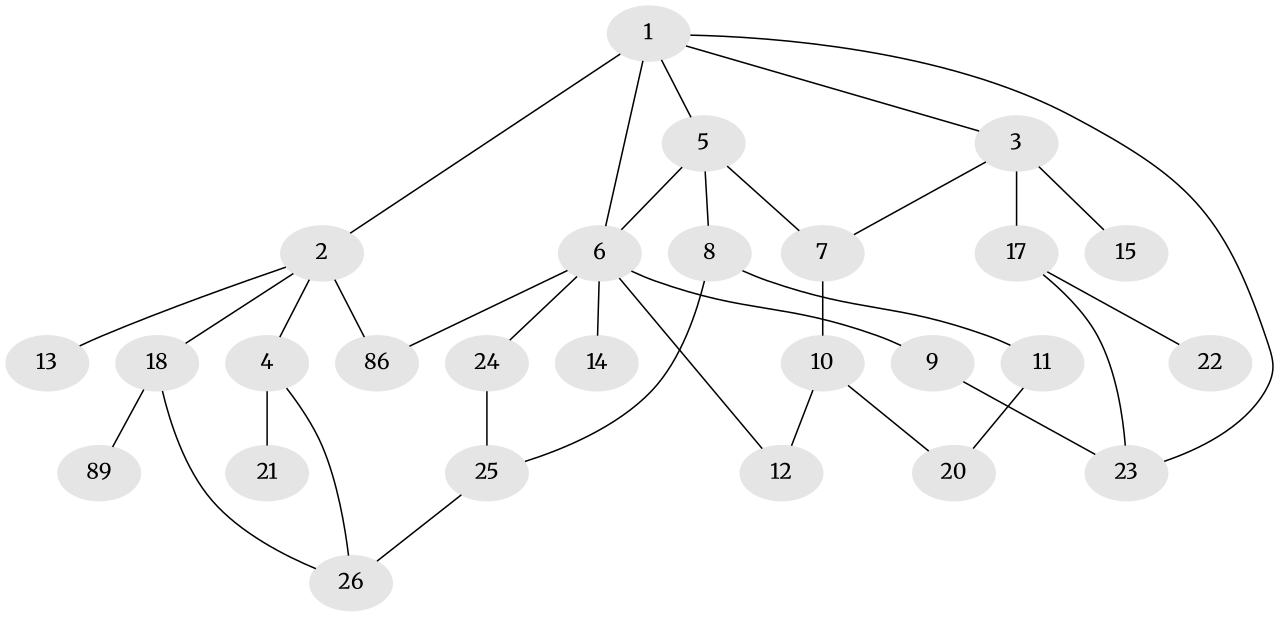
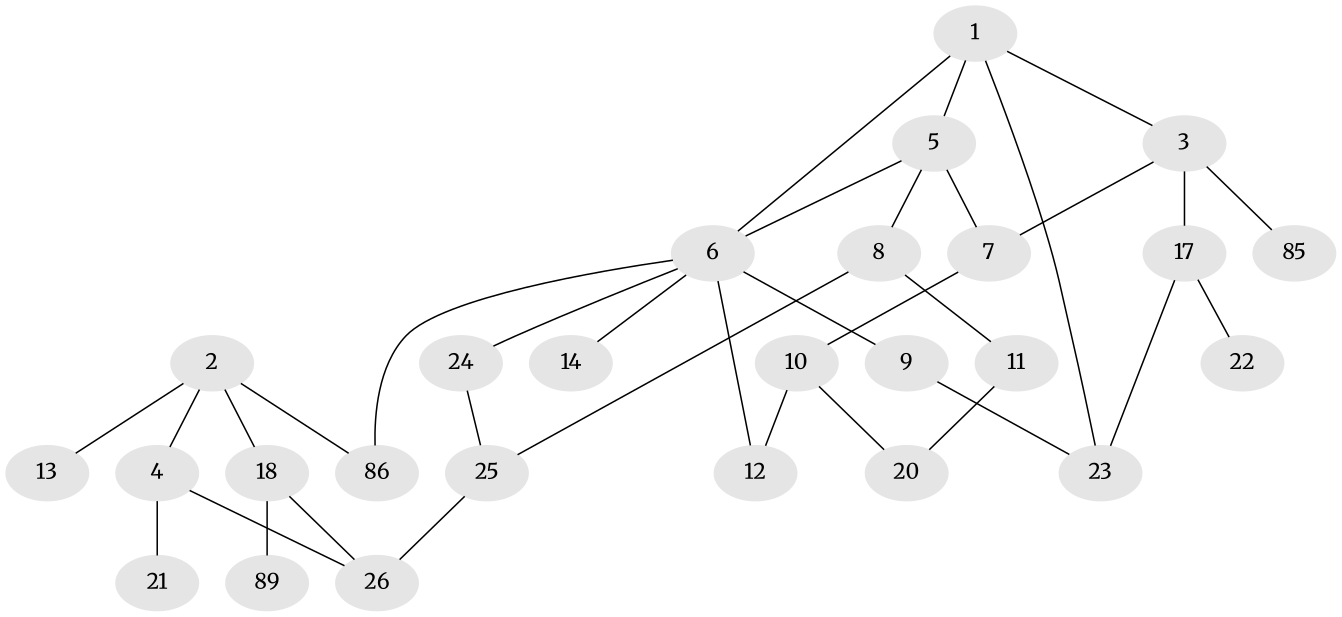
edge "1" -- "2": removed
node "15": label "15" -> "85"
